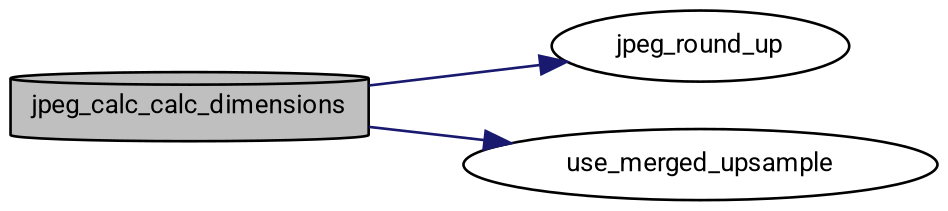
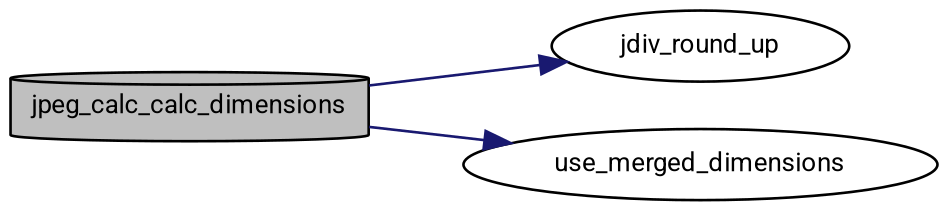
node "jpeg_round_up": label "jpeg_round_up" -> "jdiv_round_up"
node "use_merged_upsample": label "use_merged_upsample" -> "use_merged_dimensions"
